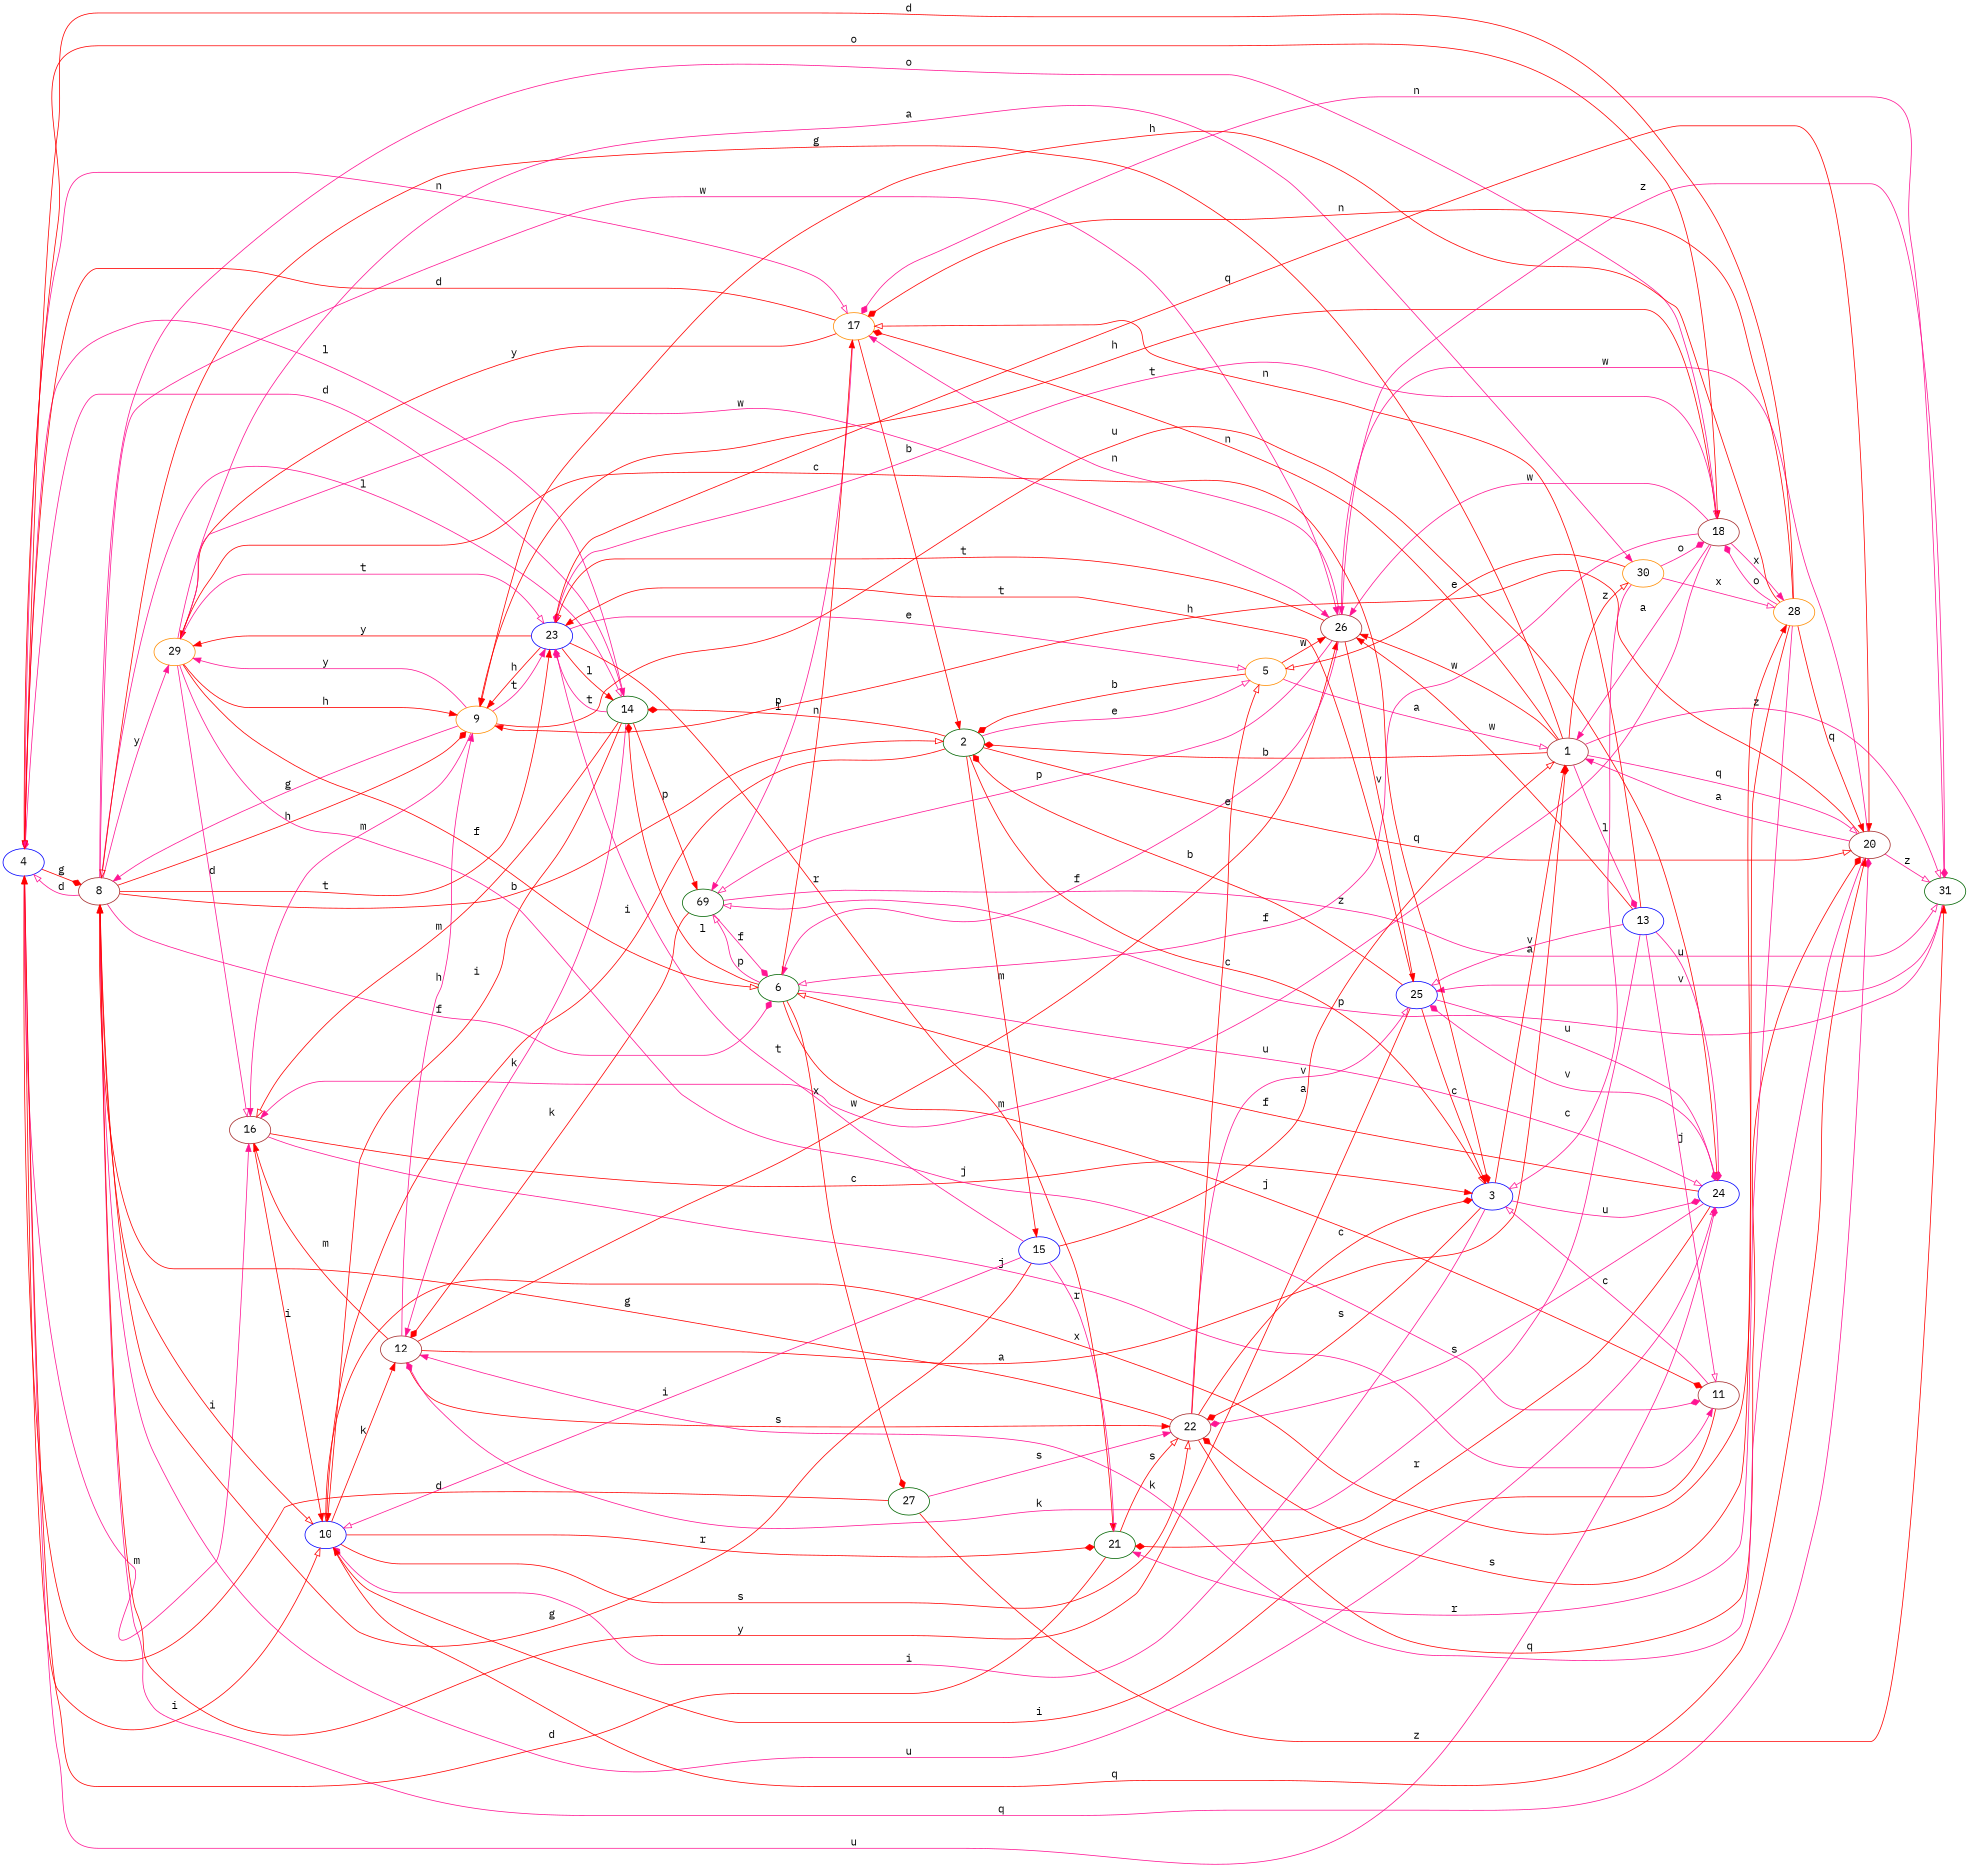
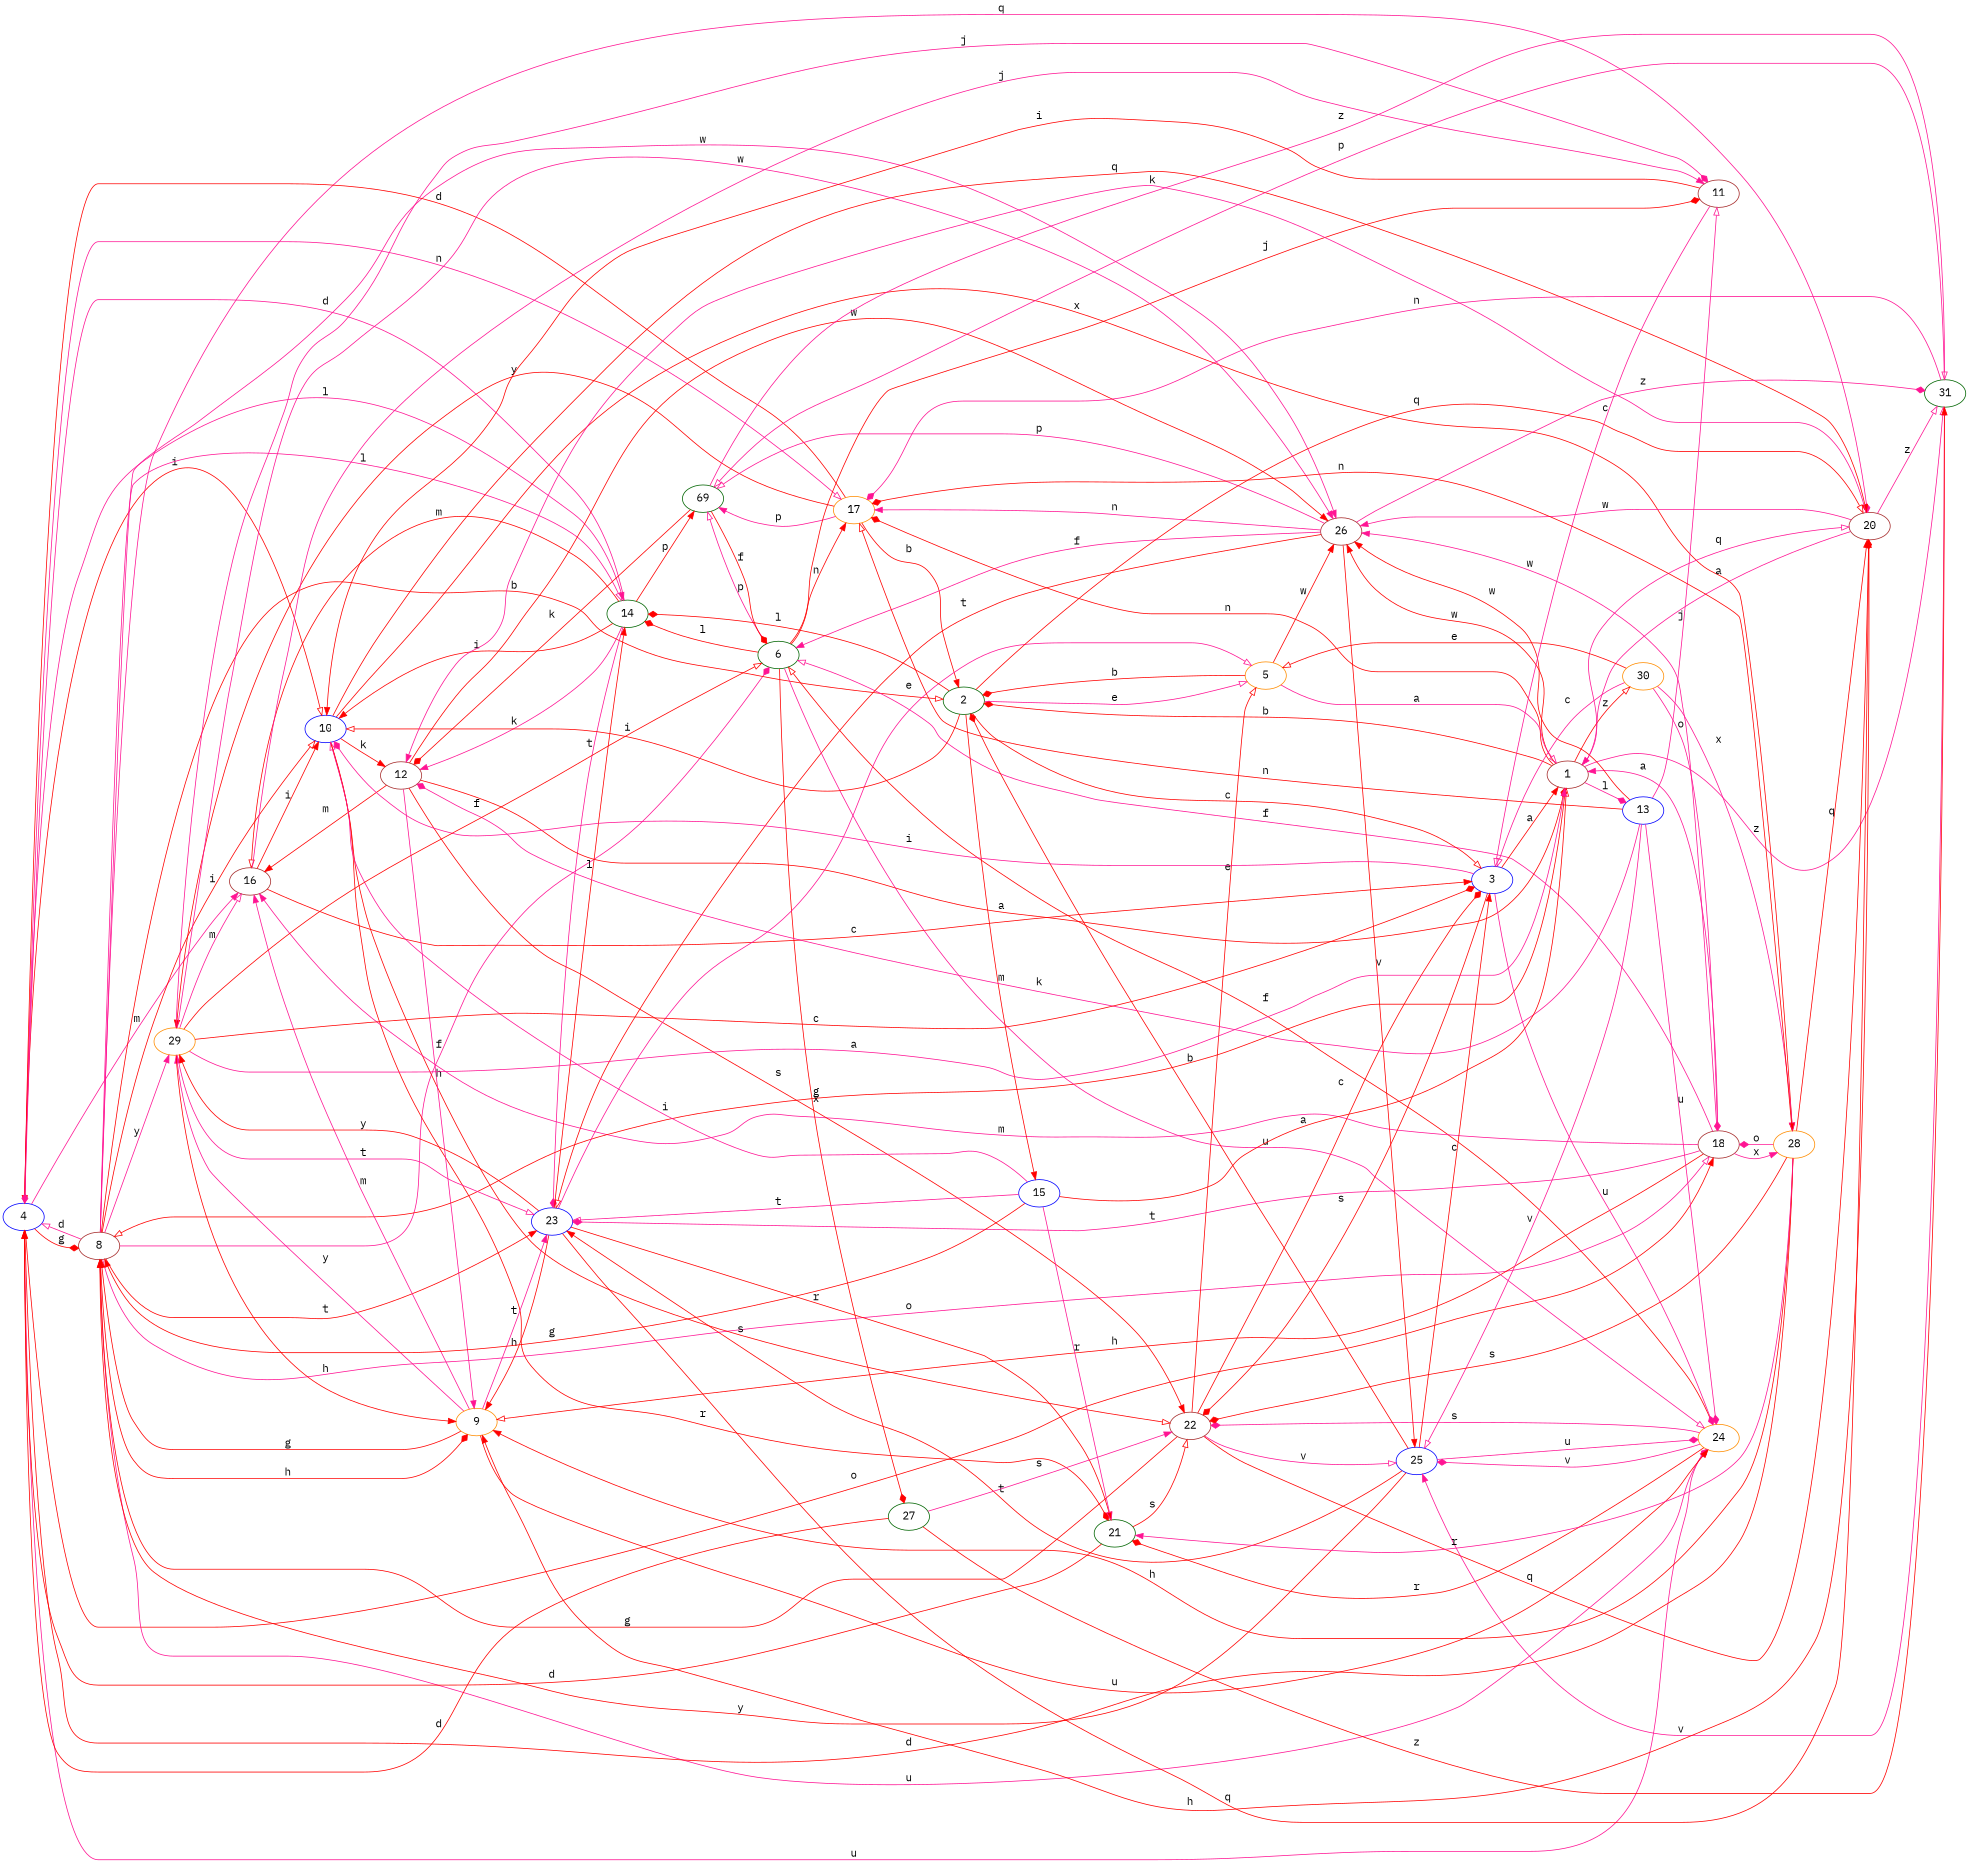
edge "29" -> "30": now "29" -> "1"
edge "9" -> "8": color deeppink -> red
edge "29" -> "16": label "d" -> "m"
edge "69" -> "6": color deeppink -> red
node "24": color blue -> darkorange
